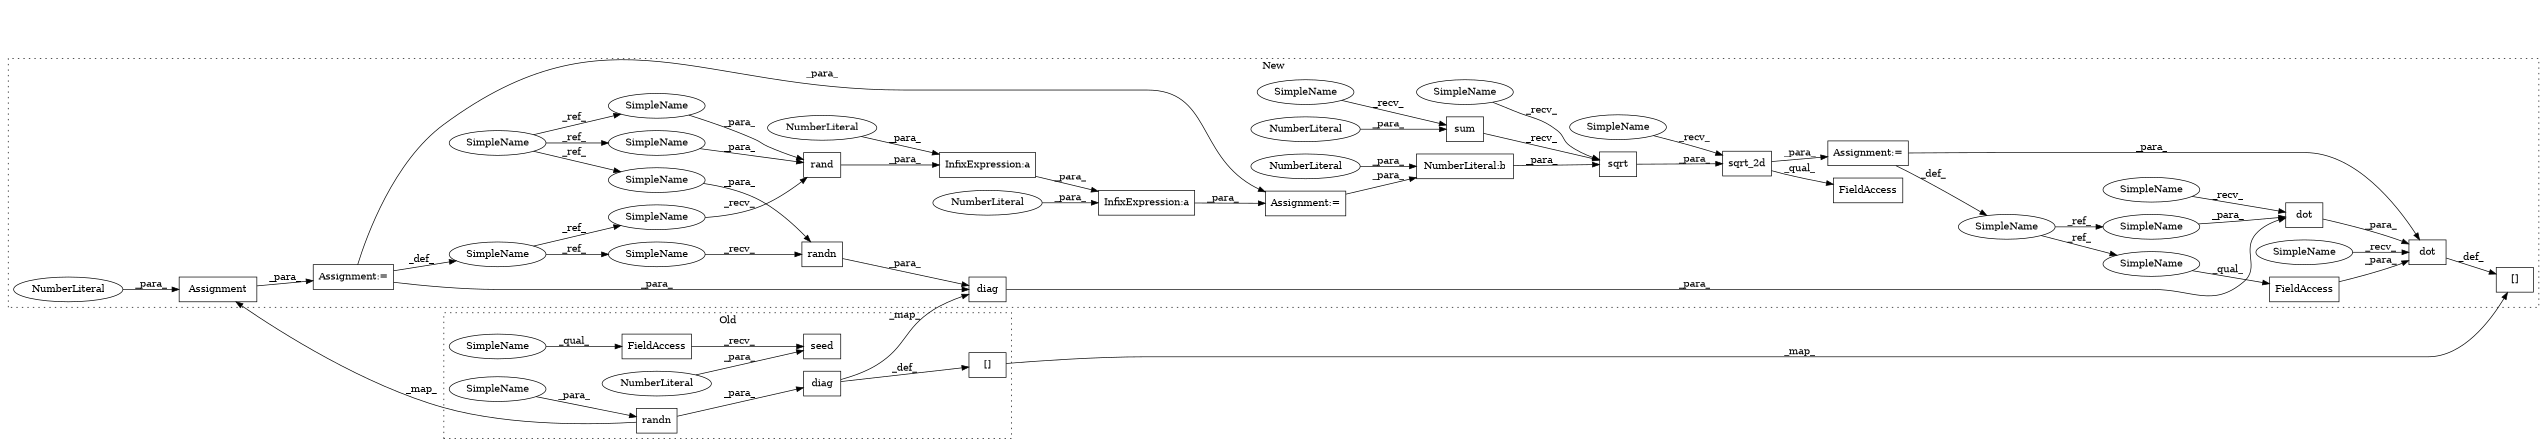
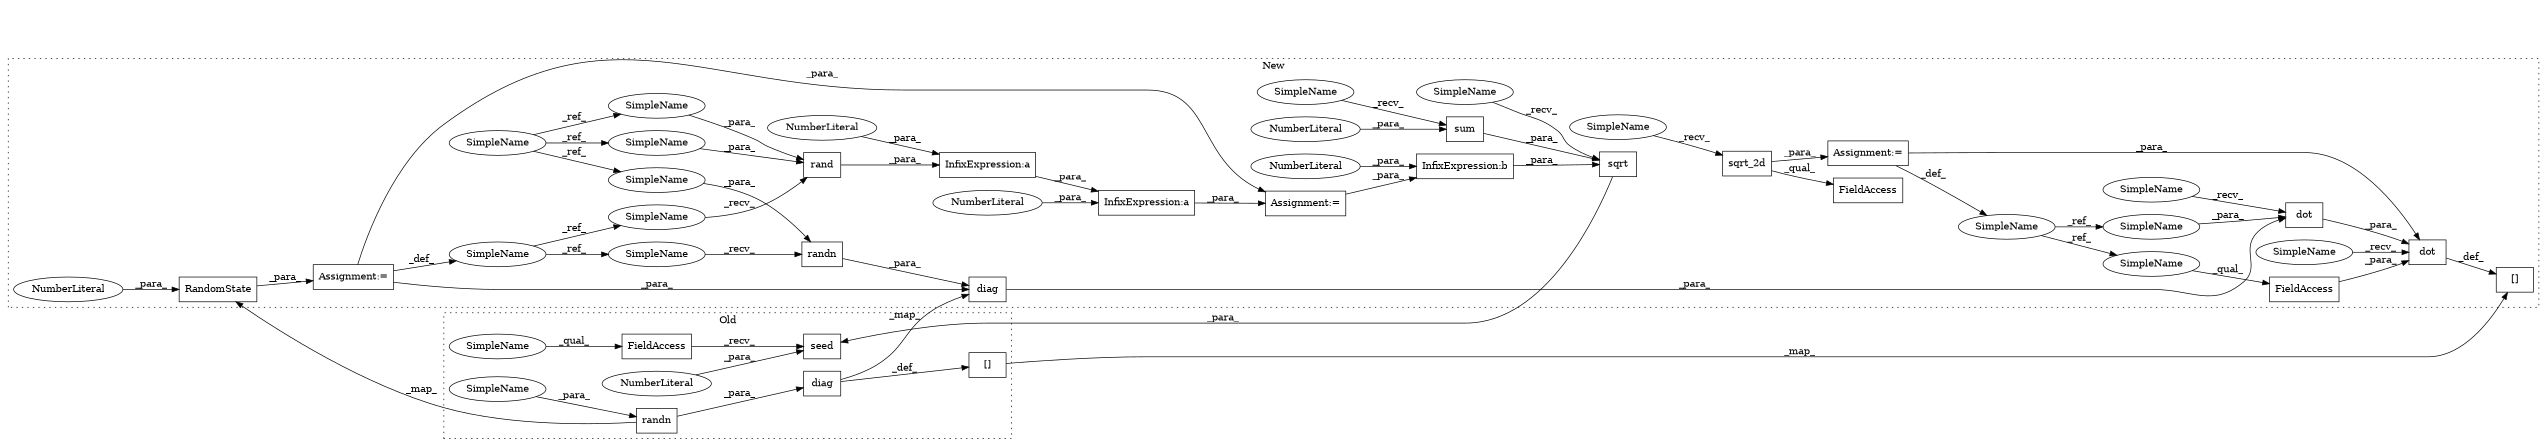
edge "sum" -> "sqrt": label "_recv_" -> "_para_"
edge "sqrt" -> "sqrt_2d": now "sqrt" -> "seed"
node "NumberLiteral:b": label "NumberLiteral:b" -> "InfixExpression:b"
node "Assignment": label "Assignment" -> "RandomState"
